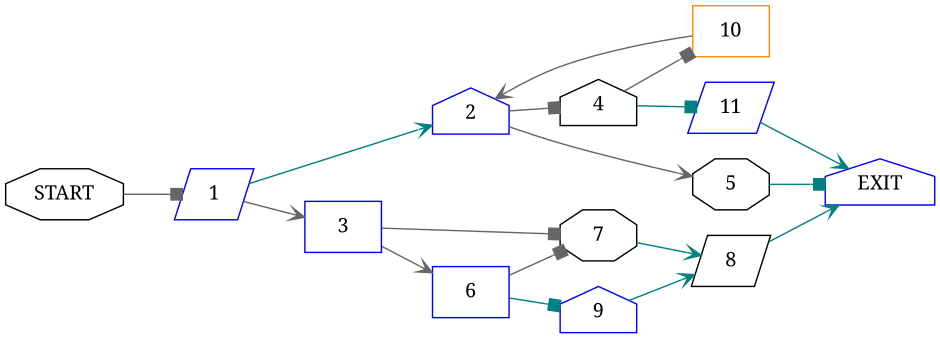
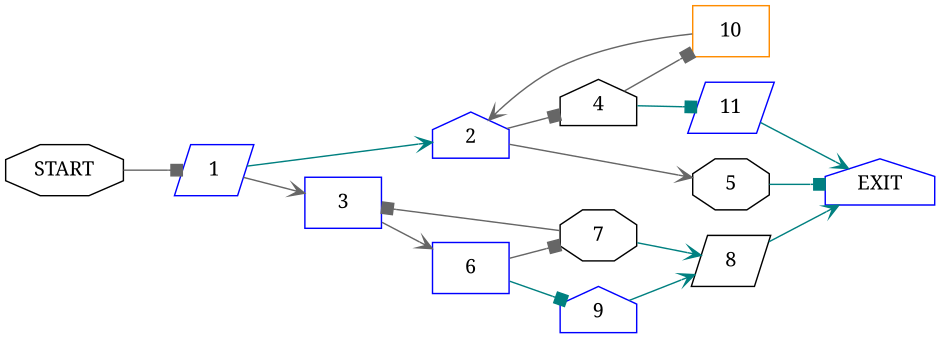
edge "3" -> "7": reversed
